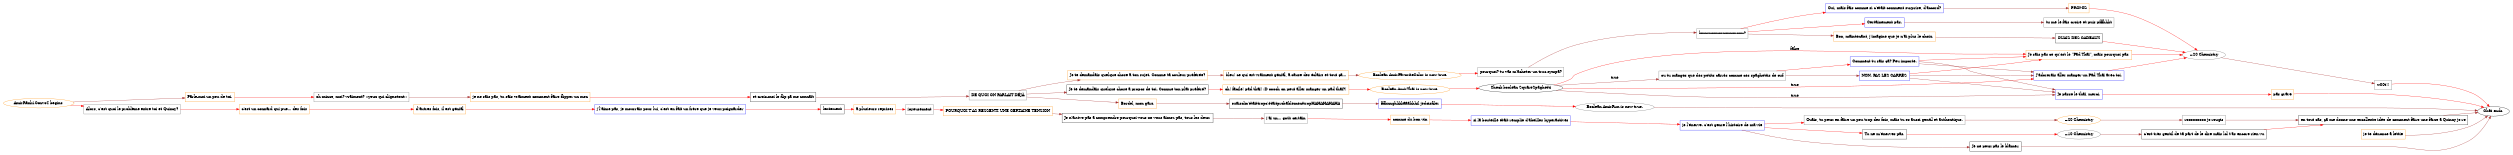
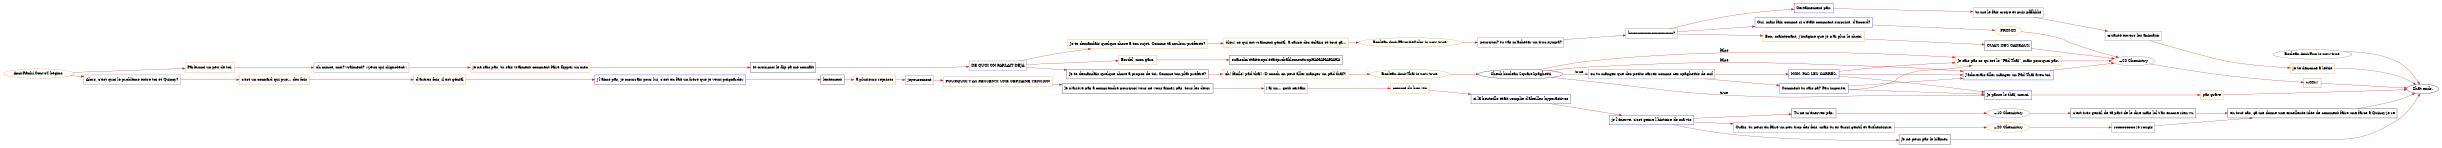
node "PROMIS": shape box -> ellipse
node "cruauté envers les animaux": added
edge "Check boolean SquareSpaghetti" -> "J'adorerais aller manger un Pad Thaï avec toi.": label "true" -> "false"
node "fffhnnghkkkaaahhhil jedoisfiler": removed
